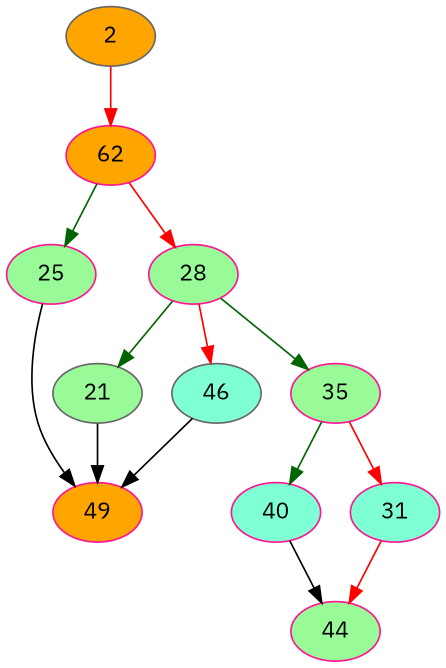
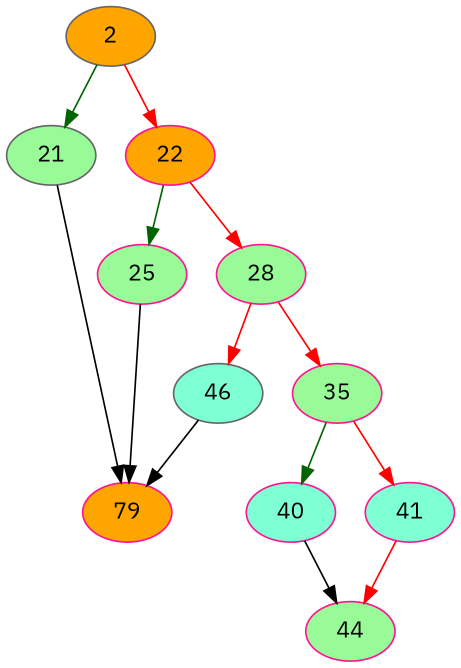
node "62": label "62" -> "22"
edge "28" -> "21": now "2" -> "21"
edge "28" -> "35": color darkgreen -> red
node "49": label "49" -> "79"
node "31": label "31" -> "41"
